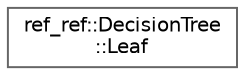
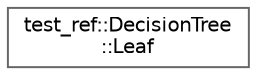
node "ref_ref::DecisionTree ::Leaf": label "ref_ref::DecisionTree ::Leaf" -> "test_ref::DecisionTree ::Leaf"
